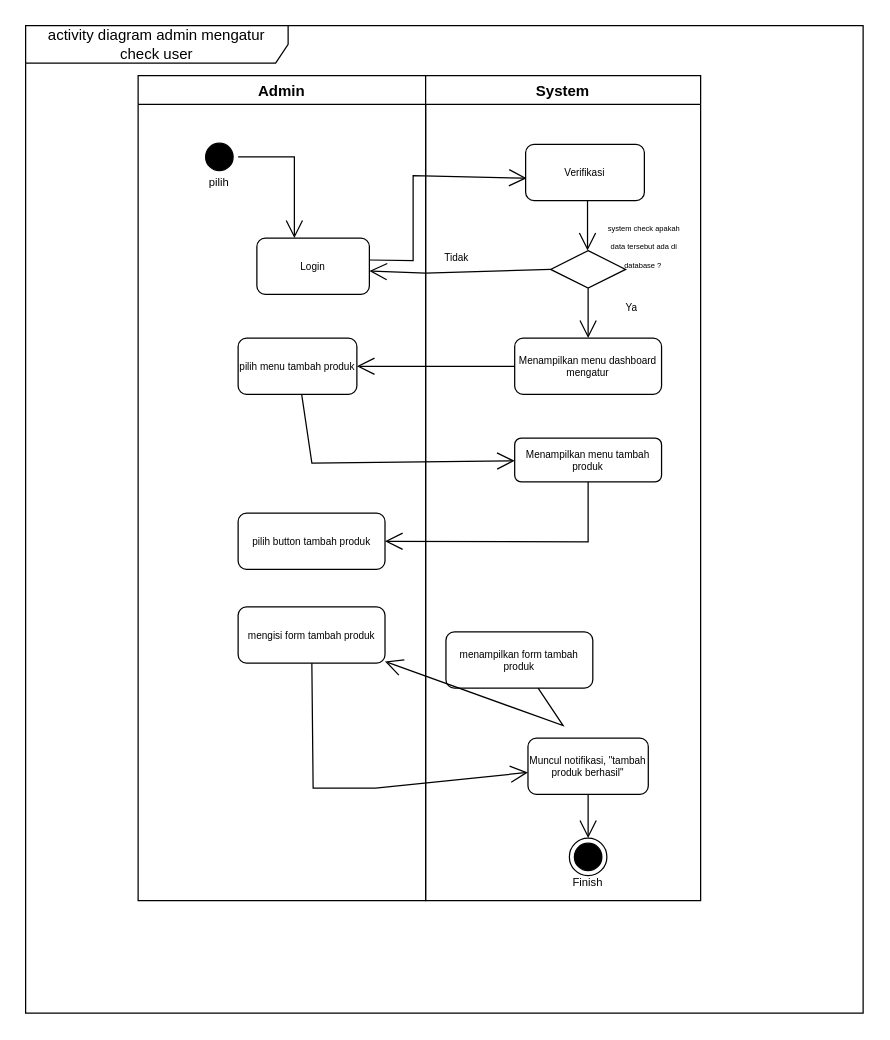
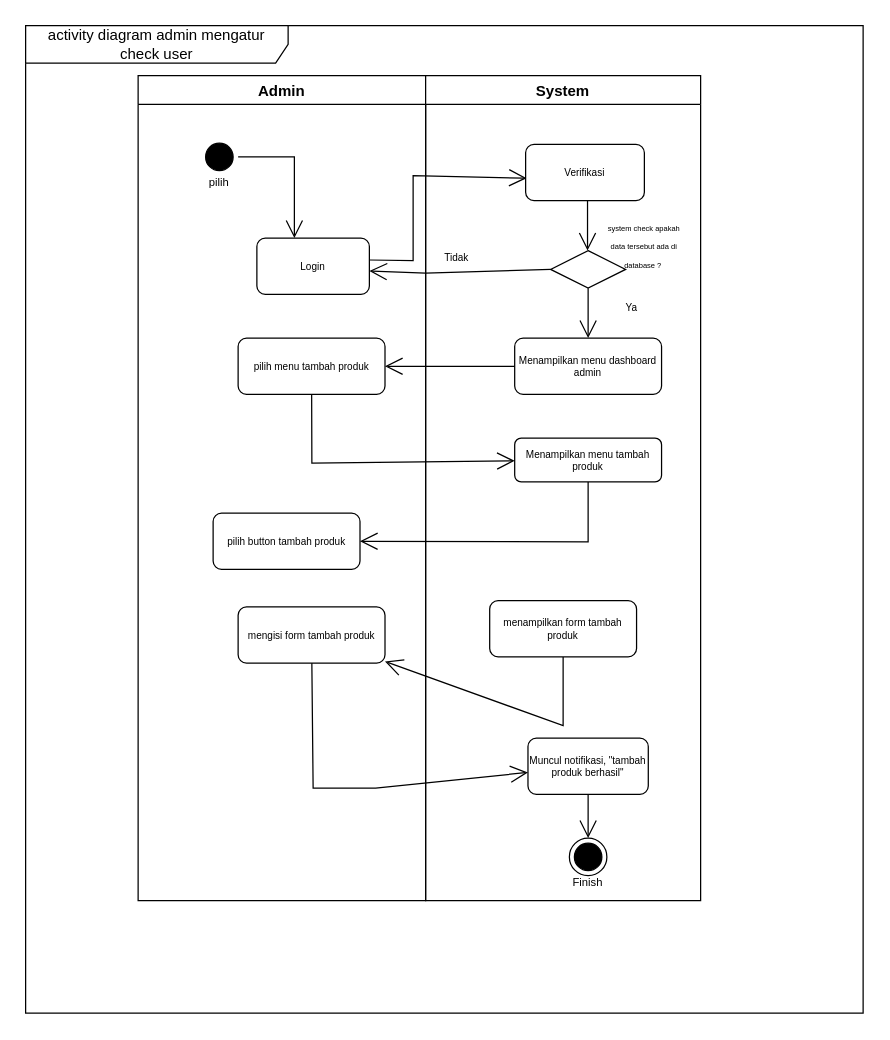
node "pilih menu tambah produk": size 119x56 -> 147x56
node "Menampilkan menu dashboard mengatur": label "Menampilkan menu dashboard mengatur" -> "Menampilkan menu dashboard admin"
node "pilih button tambah produk": moved (312, 541) -> (287, 541)
node "menampilkan form tambah produk": moved (519, 660) -> (563, 629)
